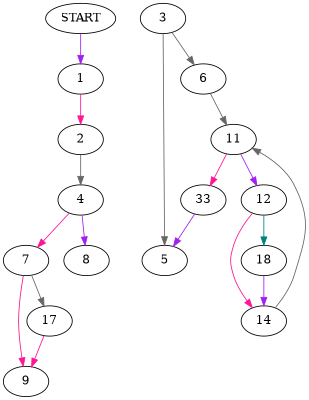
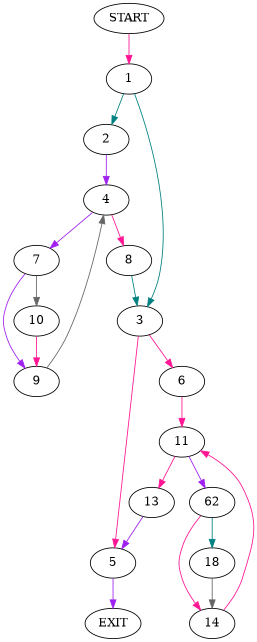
edge "START" -> "1": color purple -> deeppink
edge "3" -> "6": color gray40 -> deeppink
edge "1" -> "2": color deeppink -> teal
edge "6" -> "11": color gray40 -> deeppink
edge "3" -> "5": color gray40 -> deeppink
edge "2" -> "4": color gray40 -> purple
edge "1" -> "3": added
node "33": label "33" -> "13"
node "12": label "12" -> "62"
edge "14" -> "11": color gray40 -> deeppink
edge "4" -> "8": color purple -> deeppink
edge "4" -> "7": color deeppink -> purple
edge "8" -> "3": added
edge "18" -> "14": color purple -> gray40
edge "9" -> "4": added
edge "7" -> "9": color deeppink -> purple
node "17": label "17" -> "10"
node "EXIT": added
